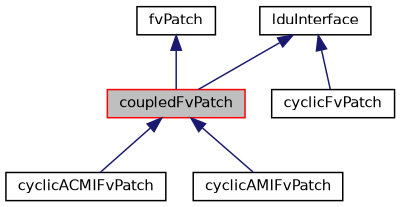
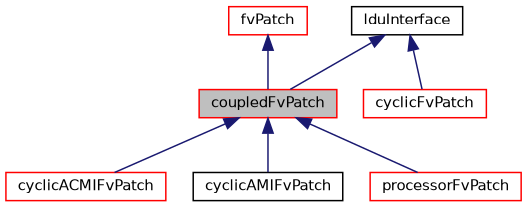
node "fvPatch": color black -> red
node "cyclicFvPatch": color black -> red
node "cyclicACMIFvPatch": color black -> red
node "processorFvPatch": added
